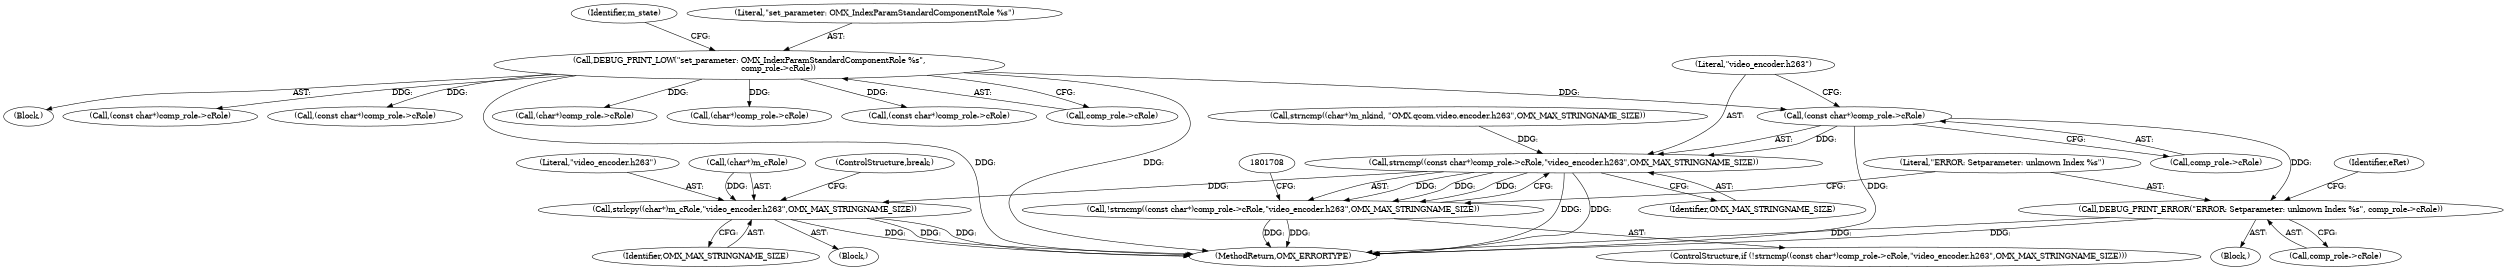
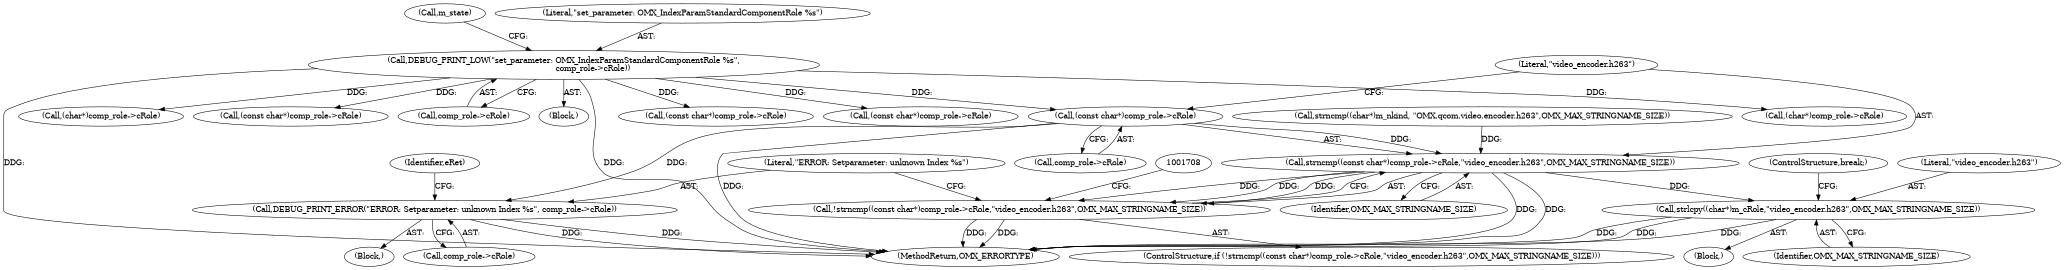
node "(Identifier,m_state)": label "(Identifier,m_state)" -> "(Call,m_state)"
node "(Call,(char*)m_cRole)": removed
node "1801708": label "1801708" -> "1001708"
